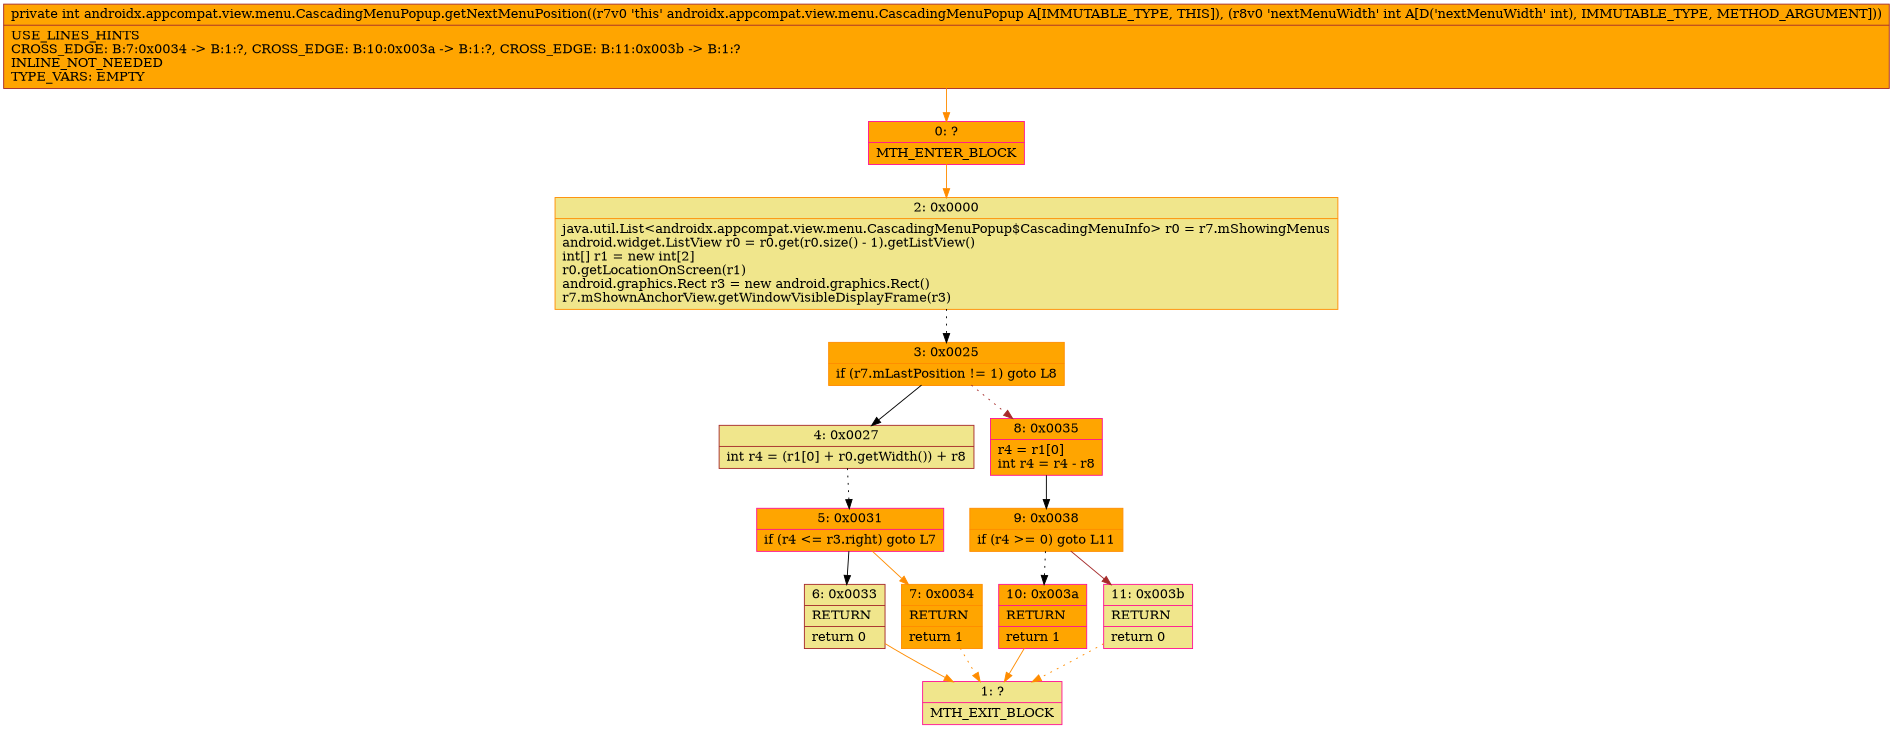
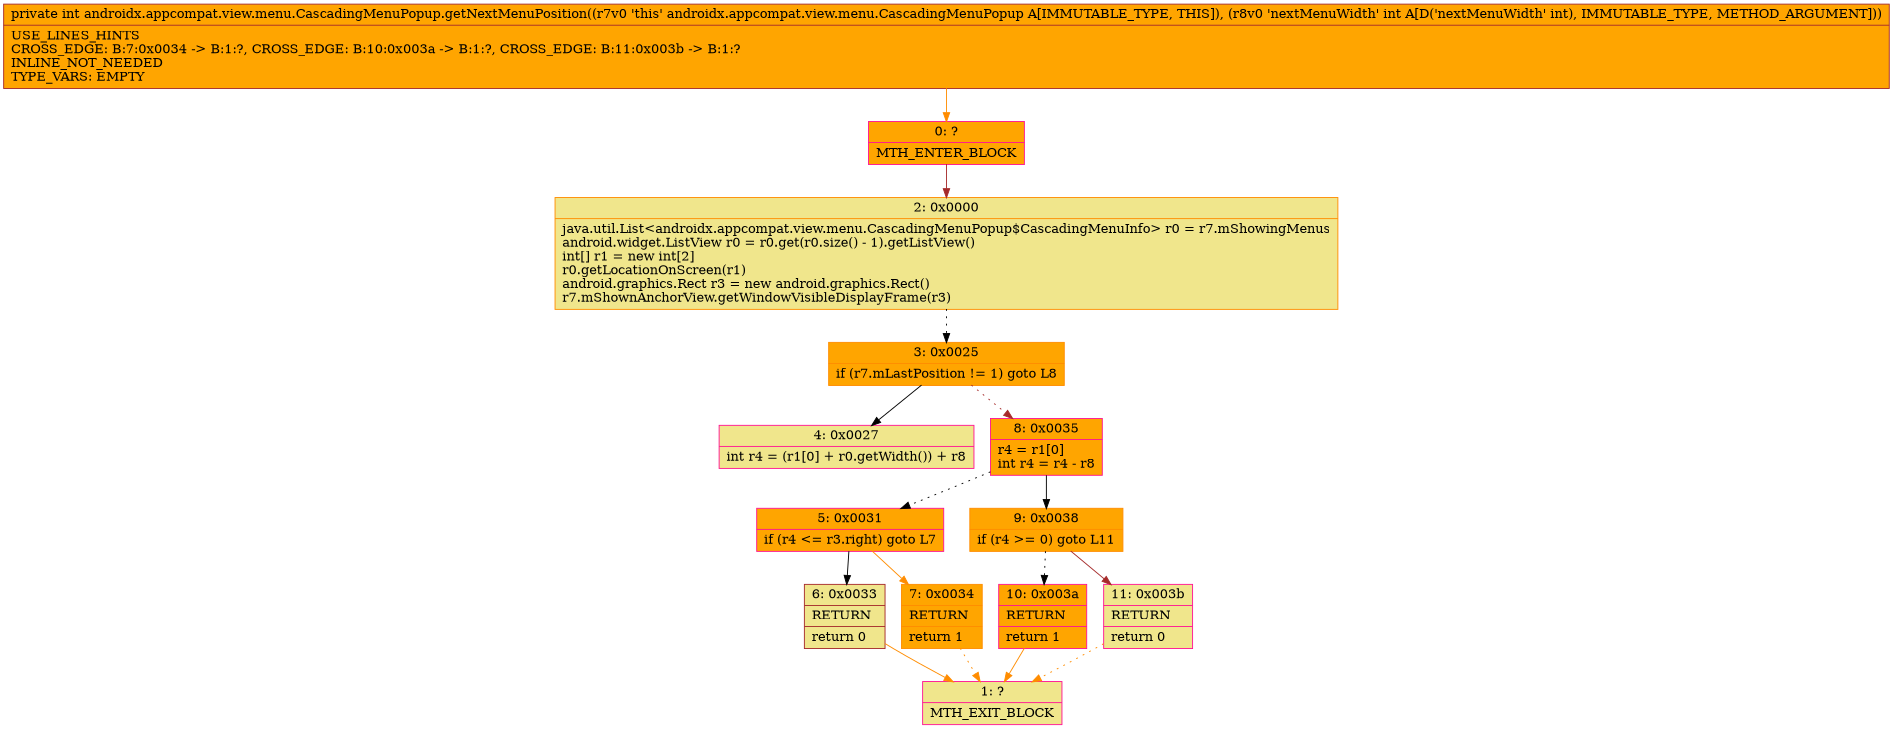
edge "0: ?" -> "2: 0x0000": color darkorange -> brown
node "4: 0x0027": color brown -> deeppink
edge "4: 0x0027" -> "5: 0x0031": now "8: 0x0035" -> "5: 0x0031"
